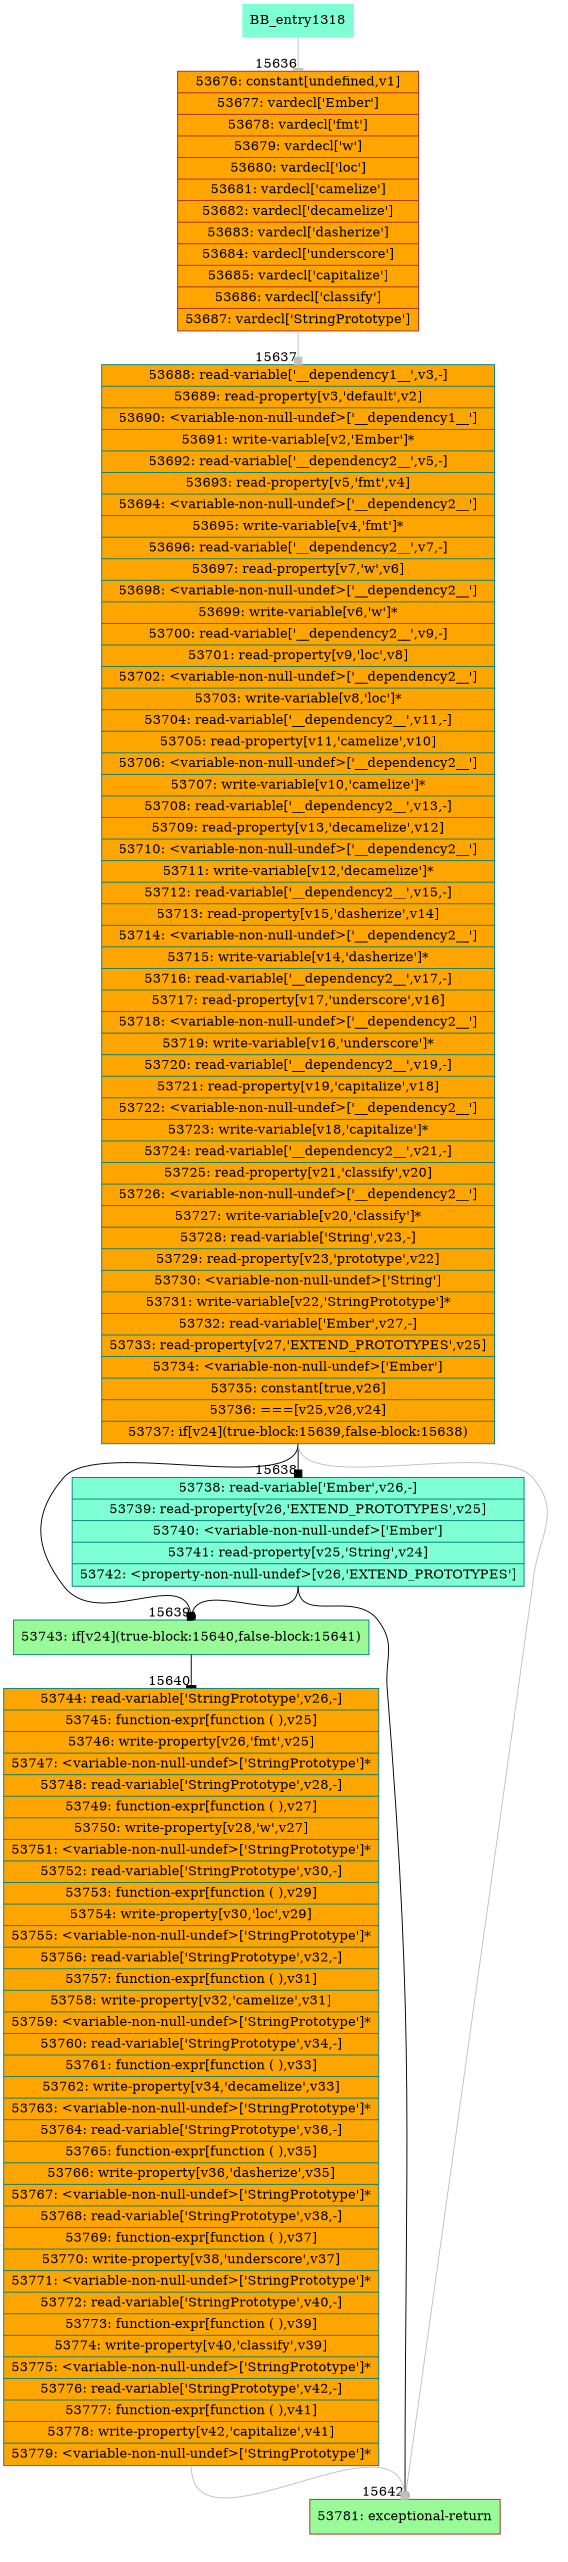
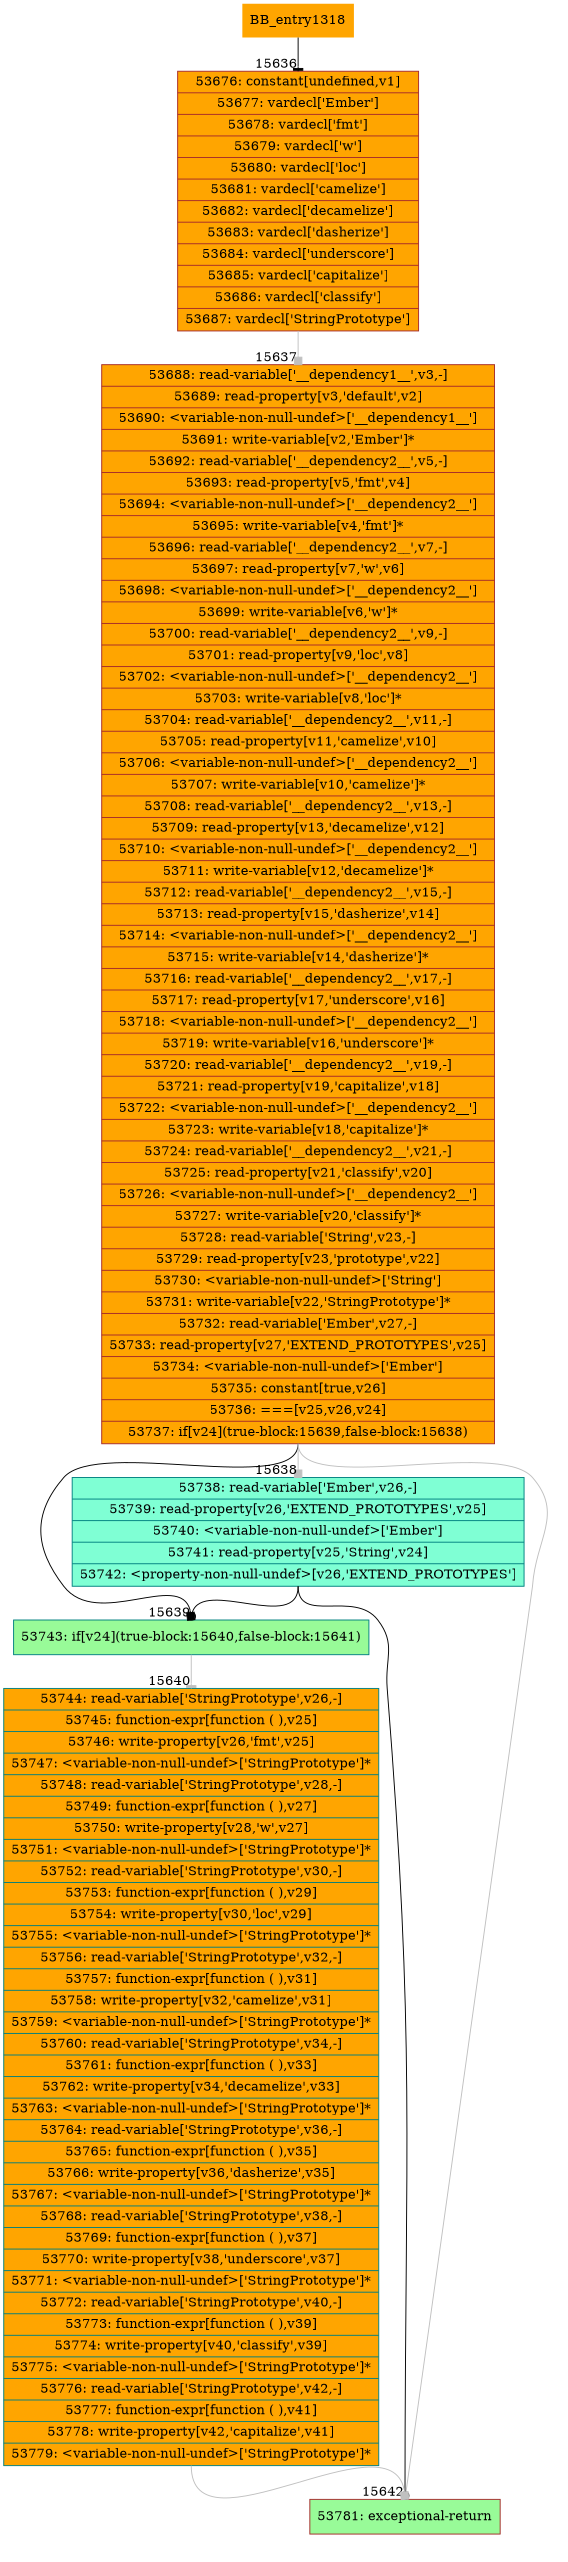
node "BB_entry1318": fillcolor aquamarine -> orange
edge "BB_entry1318" -> "53676: constant[undefined,v1]": color gray -> black
node "53688: read-variable['__dependency1__',v3,-]": color teal -> brown
edge "53688: read-variable['__dependency1__',v3,-]" -> "53738: read-variable['Ember',v26,-]": color black -> gray
edge "53743: if[v24](true-block:15640,false-block:15641)" -> "53744: read-variable['StringPrototype',v26,-]": color black -> gray
